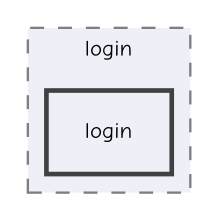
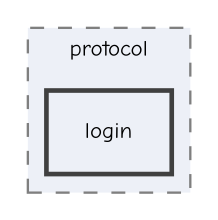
cluster "login": label "login" -> "protocol"
